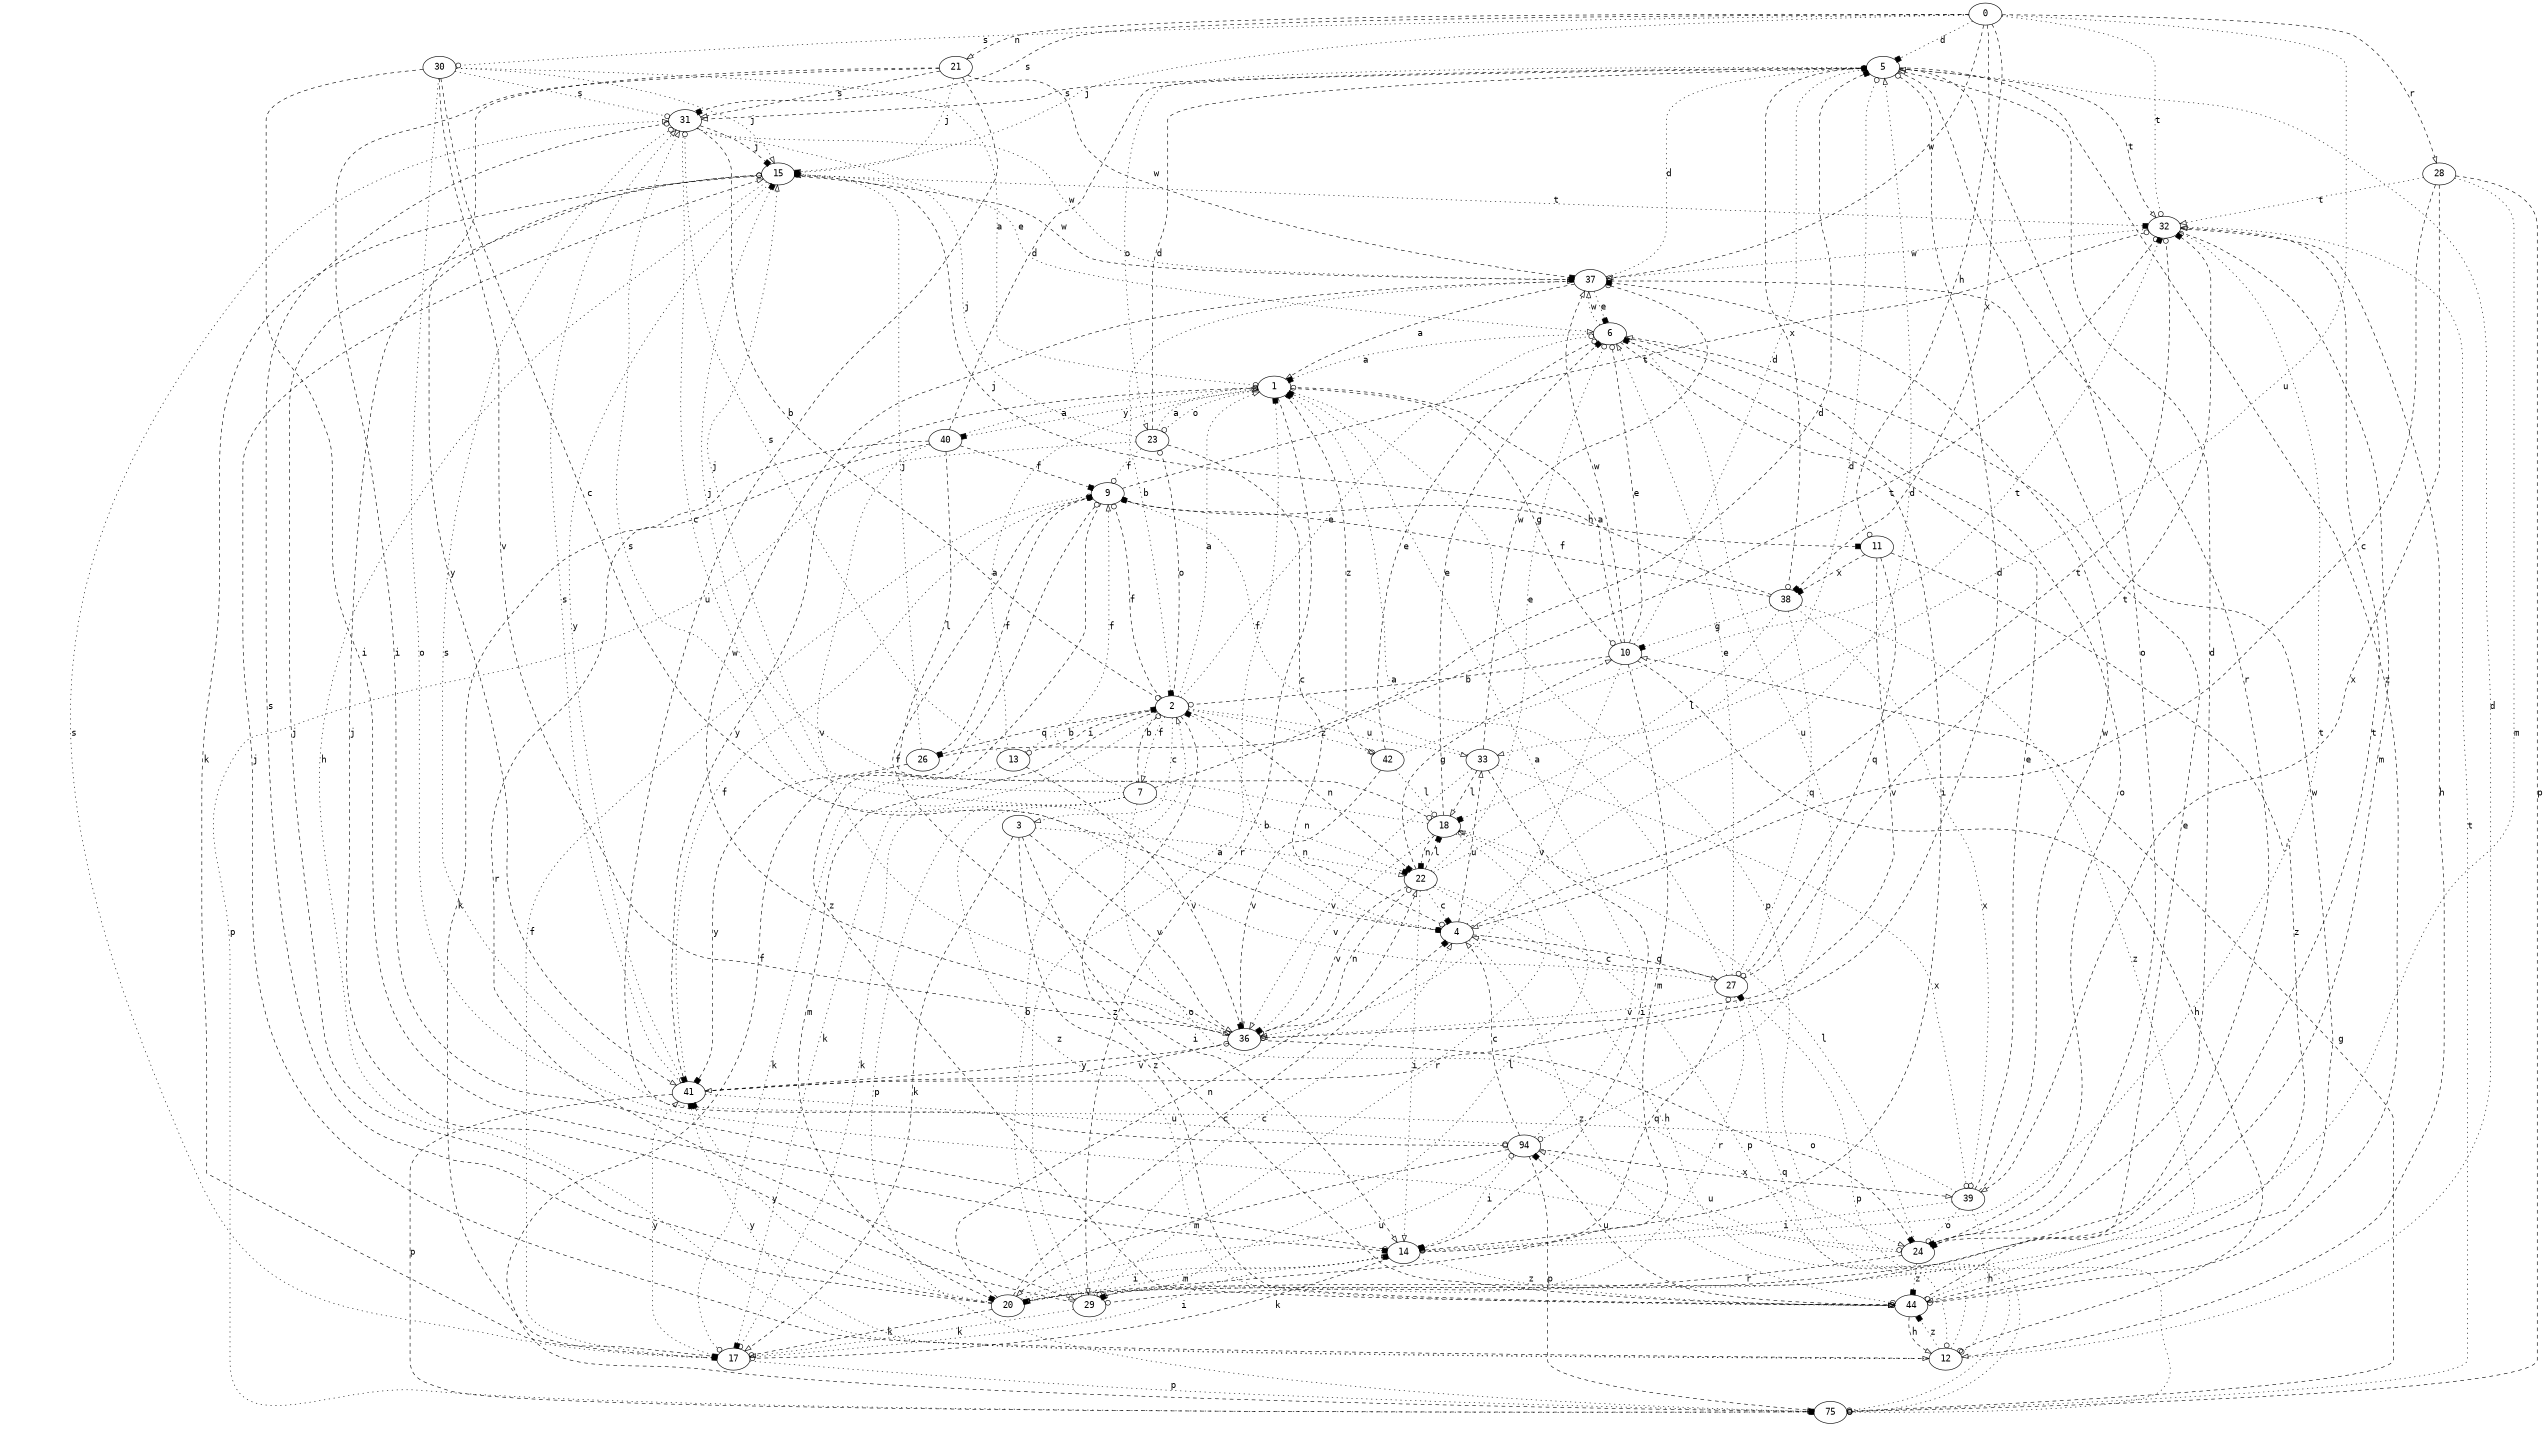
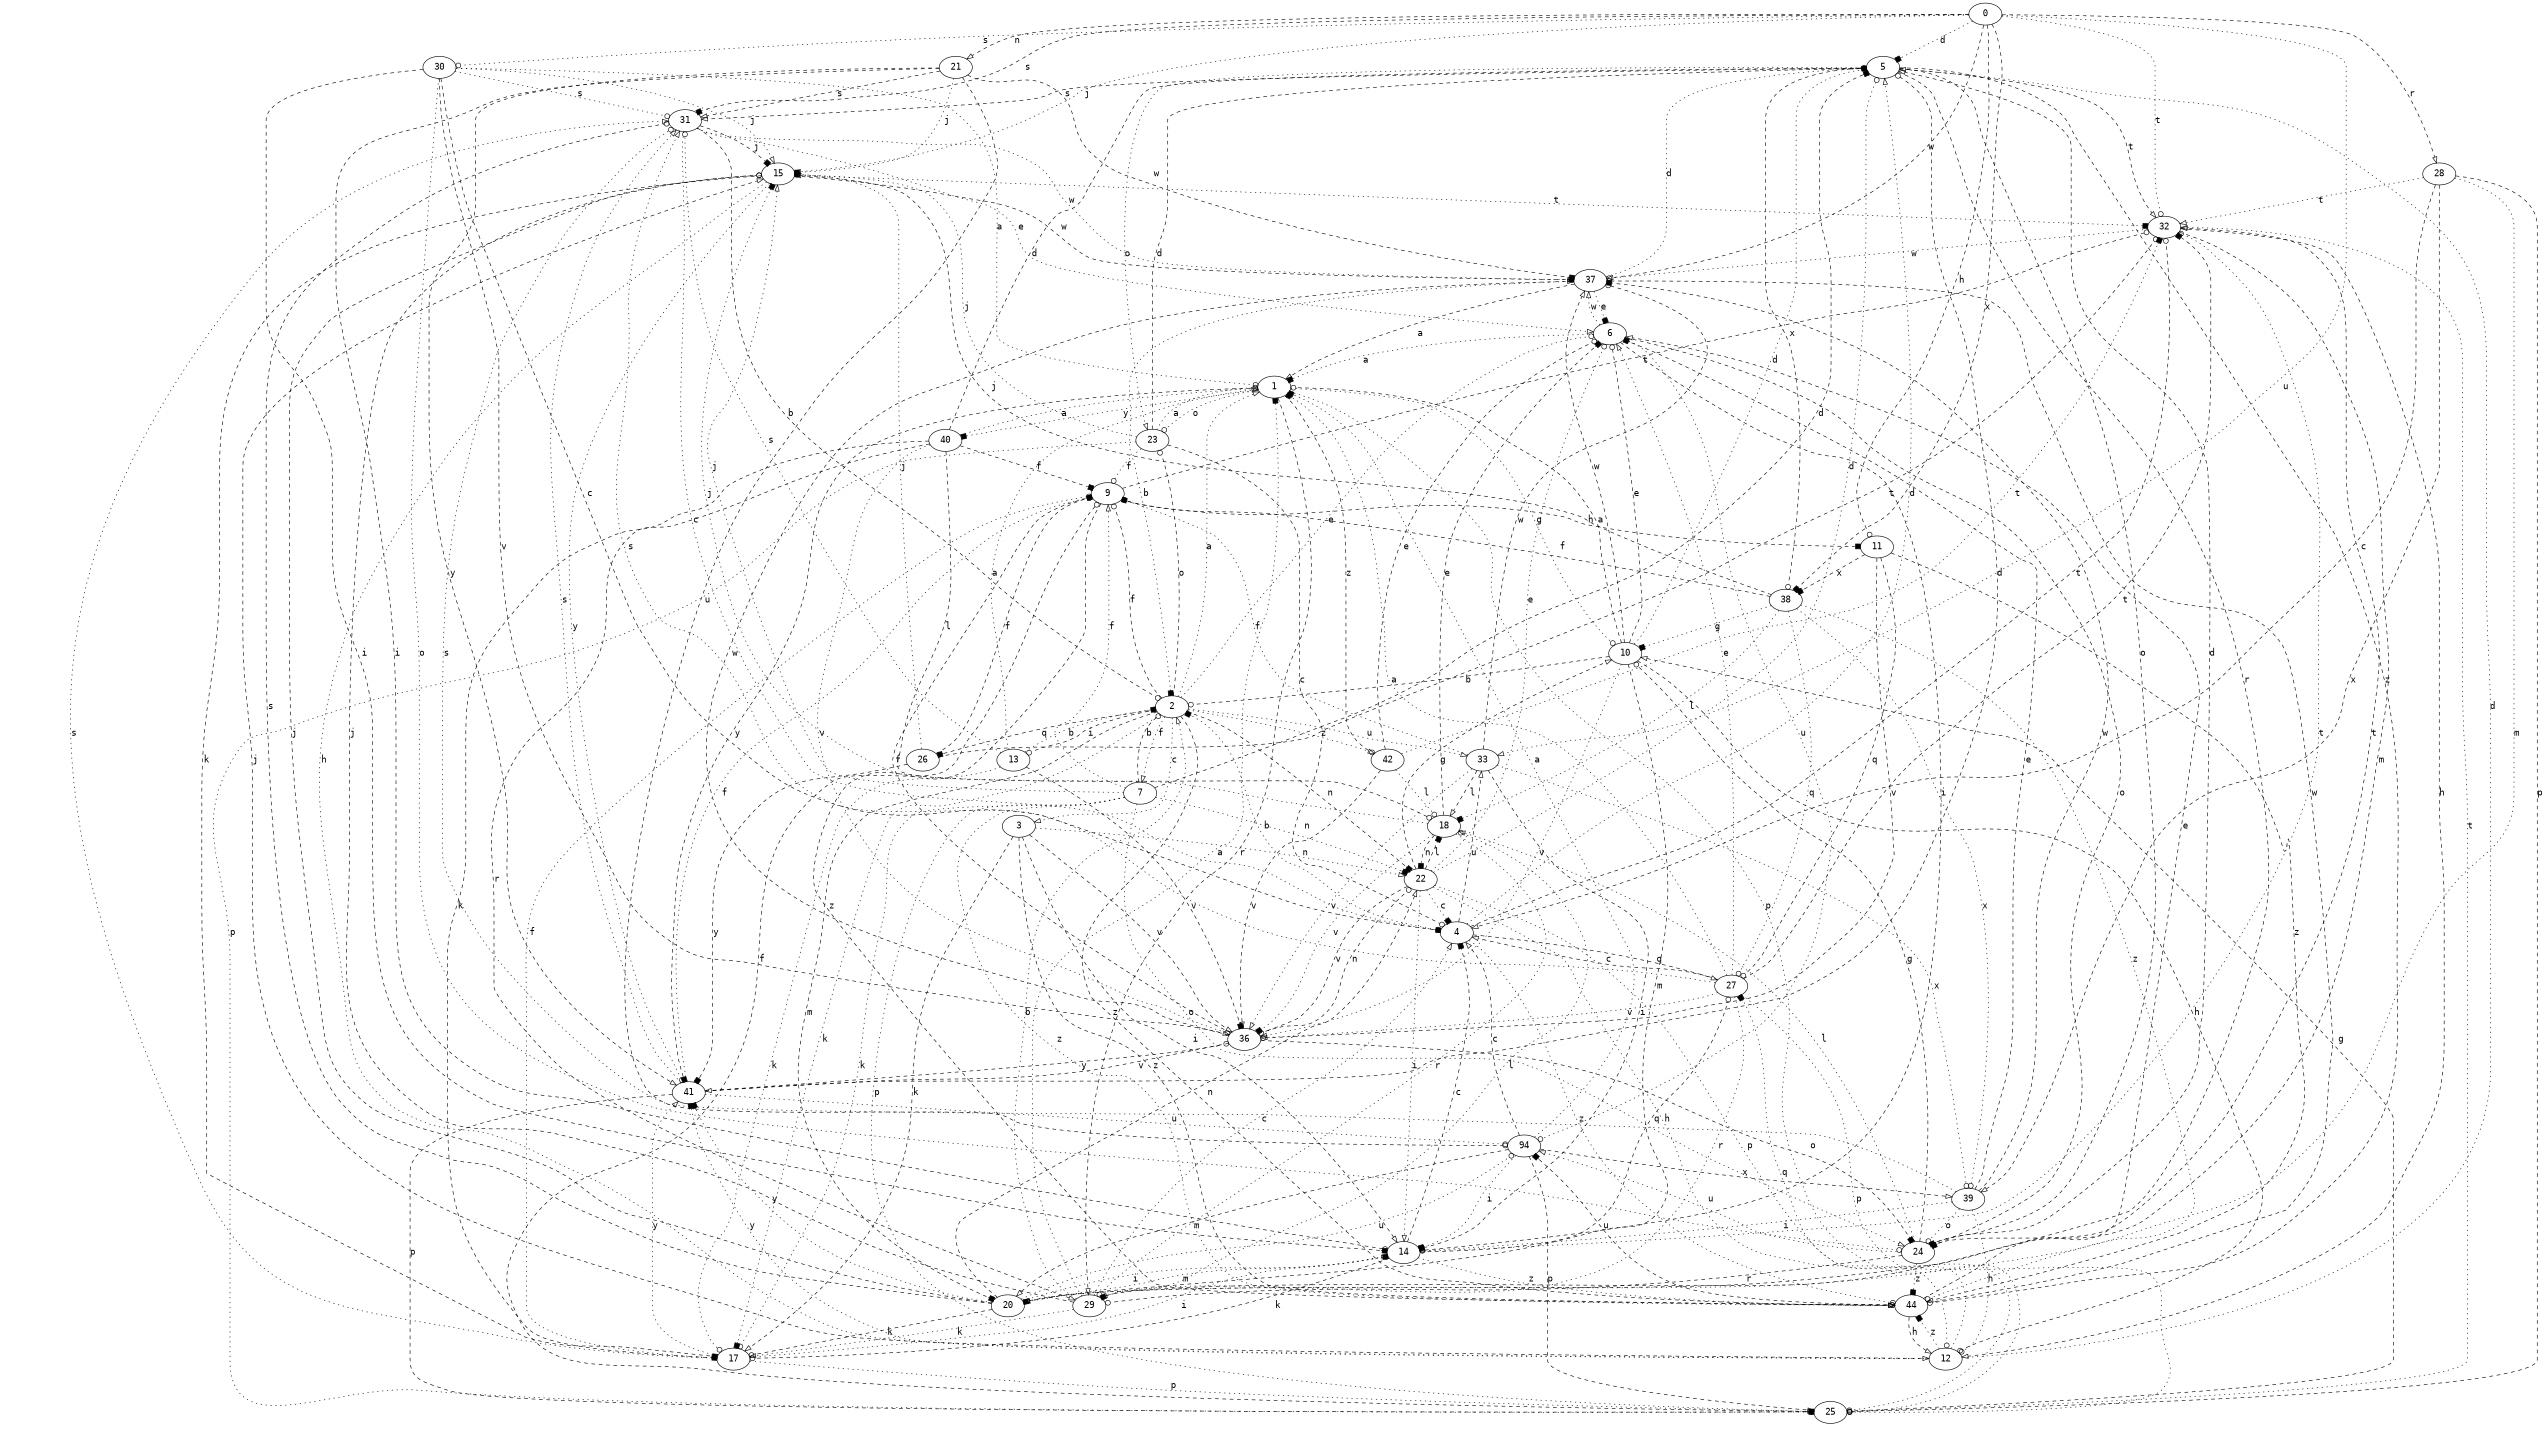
edge "1" -> "10": style dashed -> dotted
edge "24" -> "10": added, label "g"
edge "20" -> "4": now "14" -> "4"
node "75": label "75" -> "25"
